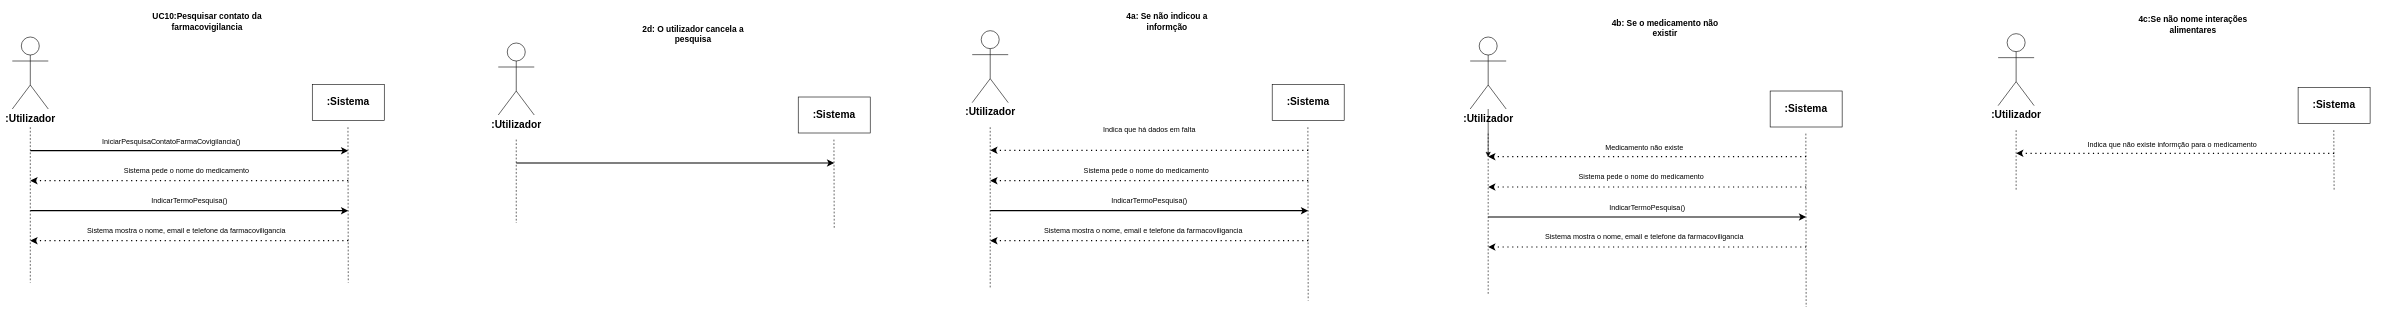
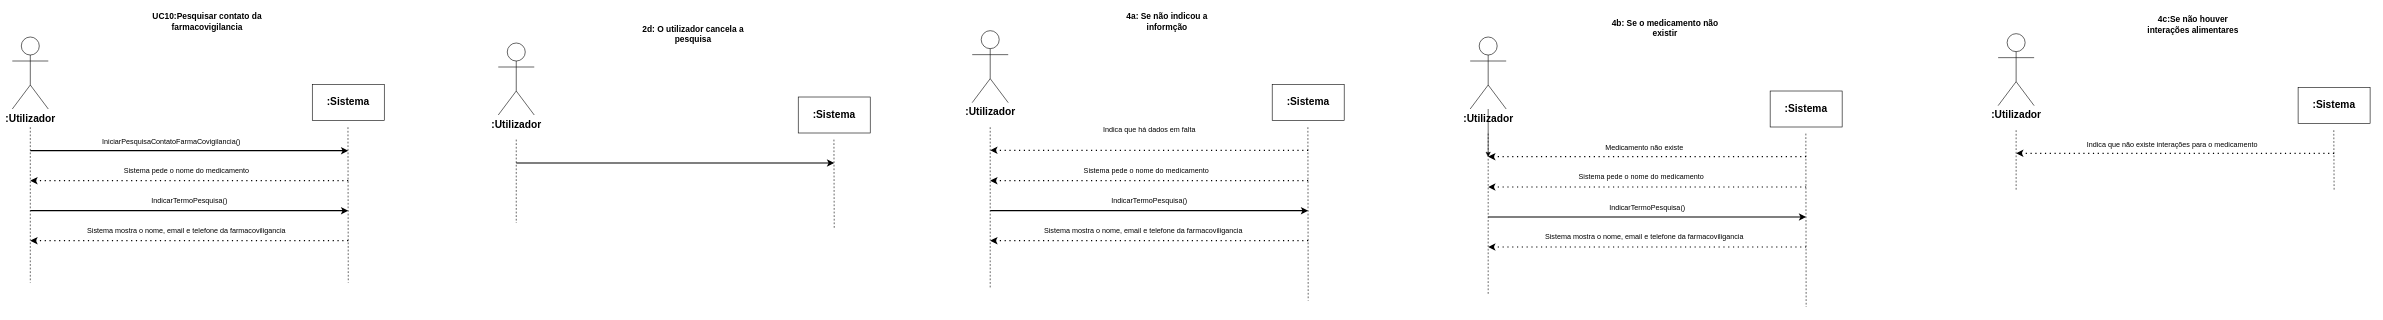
node "4c:Se não nome interações alimentares": label "4c:Se não nome interações alimentares" -> "4c:Se não houver interações alimentares"
node "Indica que não existe informção para o medicamento": label "Indica que não existe informção para o medicamento" -> "Indica que não existe interações para o medicamento"
